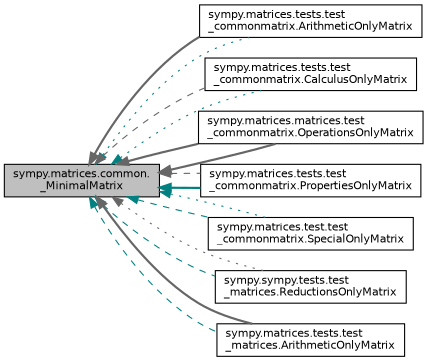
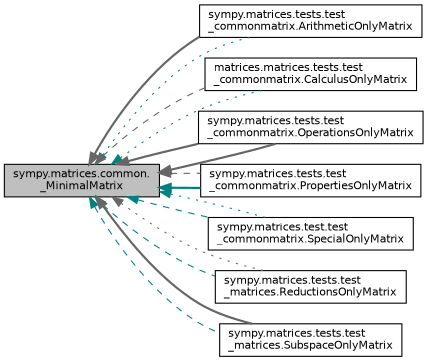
node "sympy.matrices.tests.test _commonmatrix.CalculusOnlyMatrix": label "sympy.matrices.tests.test _commonmatrix.CalculusOnlyMatrix" -> "matrices.matrices.tests.test _commonmatrix.CalculusOnlyMatrix"
node "sympy.matrices.matrices.test _commonmatrix.OperationsOnlyMatrix": label "sympy.matrices.matrices.test _commonmatrix.OperationsOnlyMatrix" -> "sympy.matrices.tests.test _commonmatrix.OperationsOnlyMatrix"
node "sympy.sympy.tests.test _matrices.ReductionsOnlyMatrix": label "sympy.sympy.tests.test _matrices.ReductionsOnlyMatrix" -> "sympy.matrices.tests.test _matrices.ReductionsOnlyMatrix"
node "sympy.matrices.tests.test _matrices.ArithmeticOnlyMatrix": label "sympy.matrices.tests.test _matrices.ArithmeticOnlyMatrix" -> "sympy.matrices.tests.test _matrices.SubspaceOnlyMatrix"
